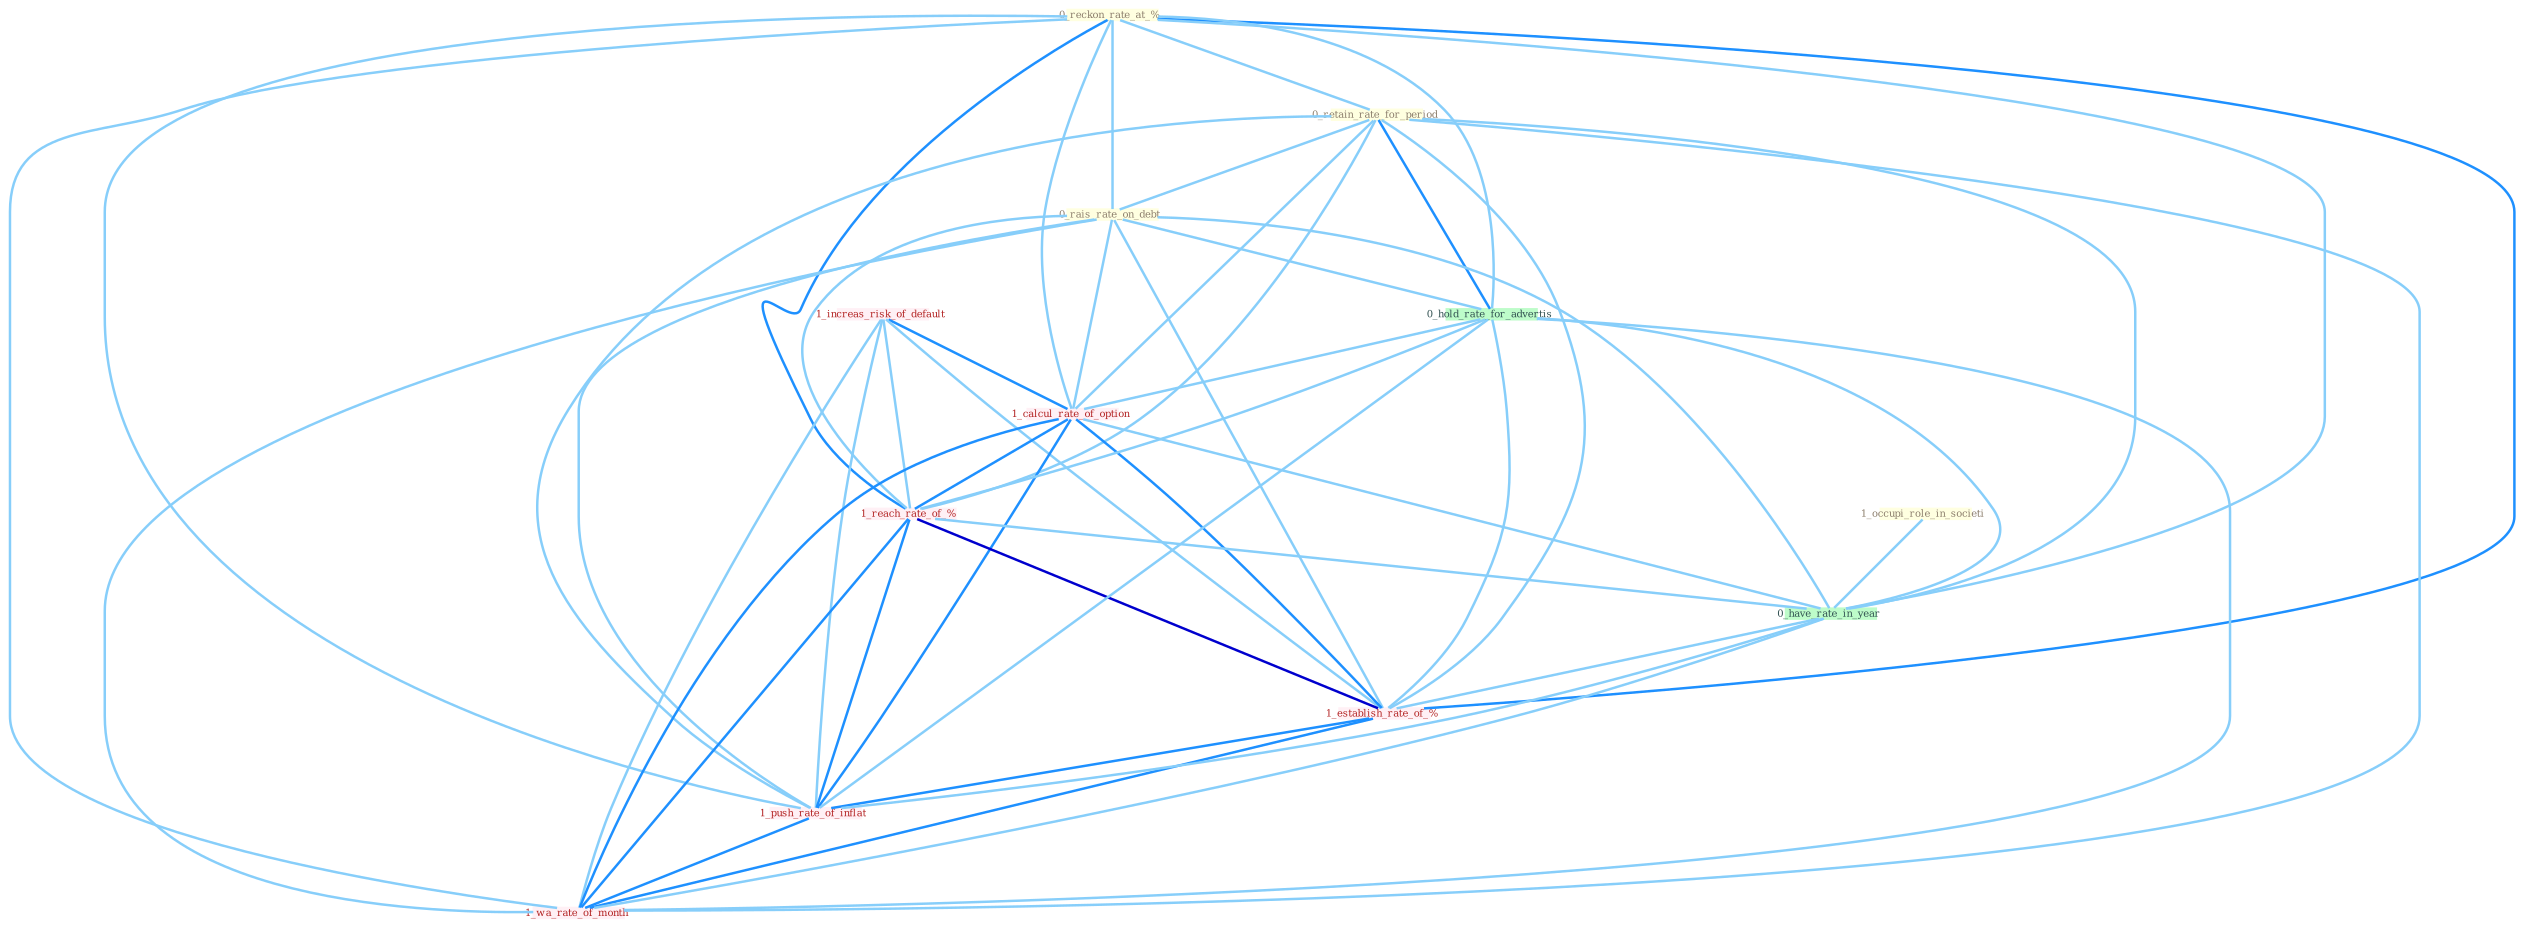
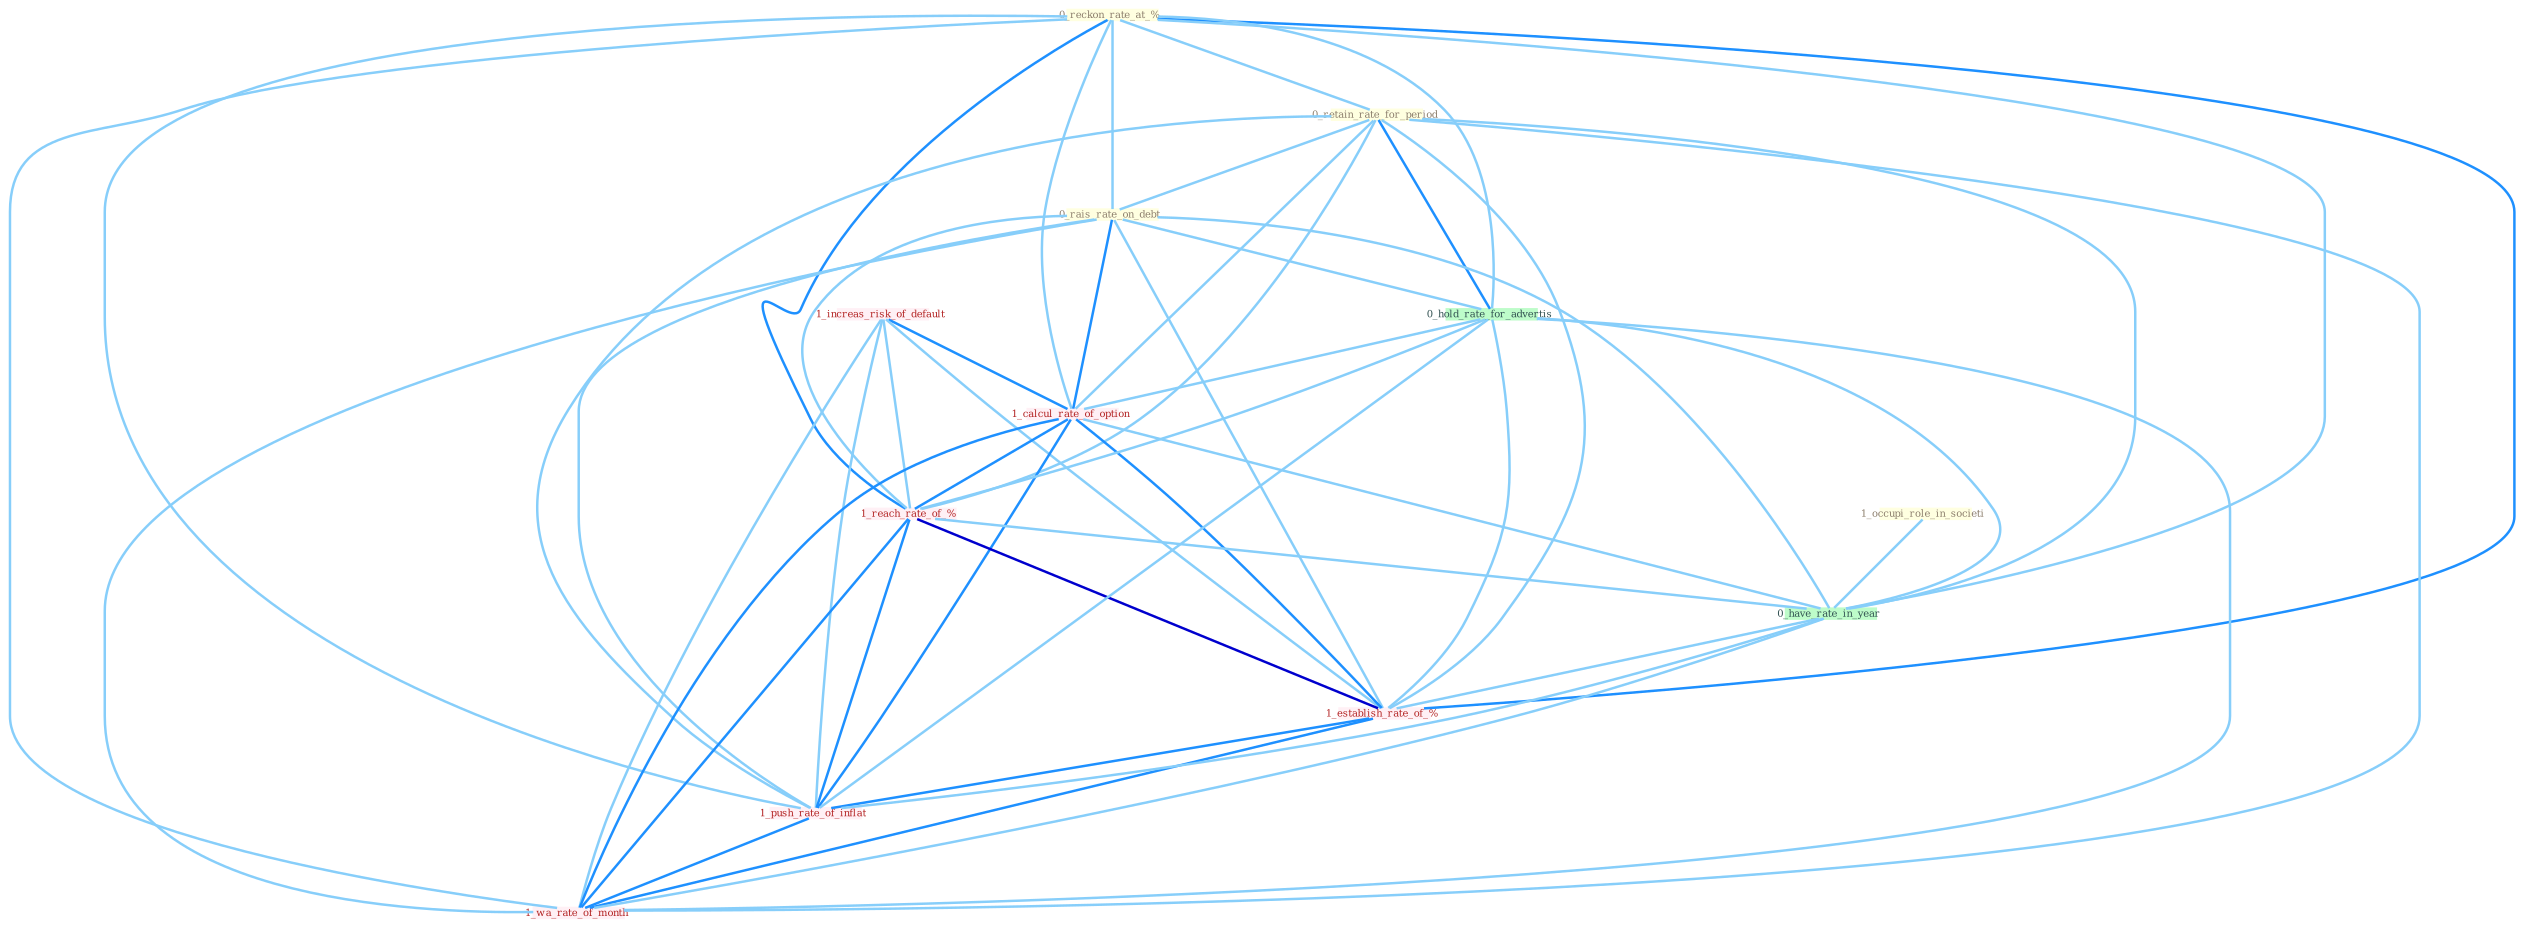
edge "0_rais_rate_on_debt" -- "1_calcul_rate_of_option": color #87cefa -> #1e90ff
